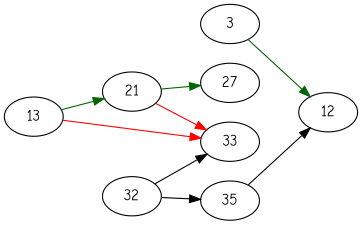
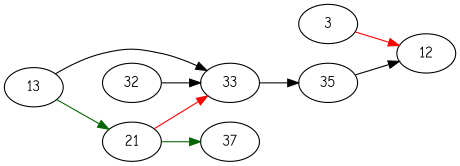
edge "3" -> "12": color darkgreen -> red
node "27": label "27" -> "37"
edge "13" -> "33": color red -> black
edge "32" -> "35": now "33" -> "35"
